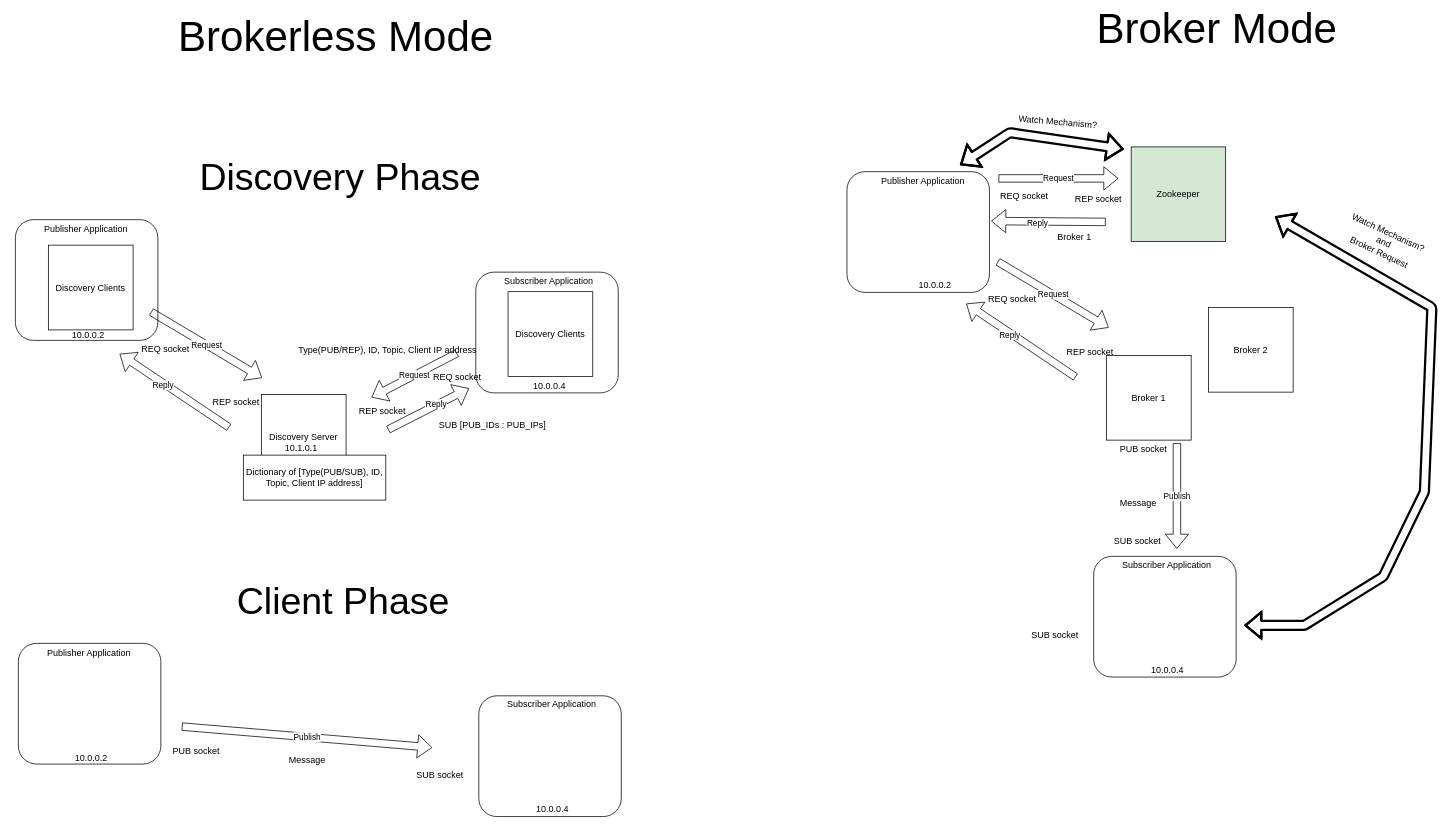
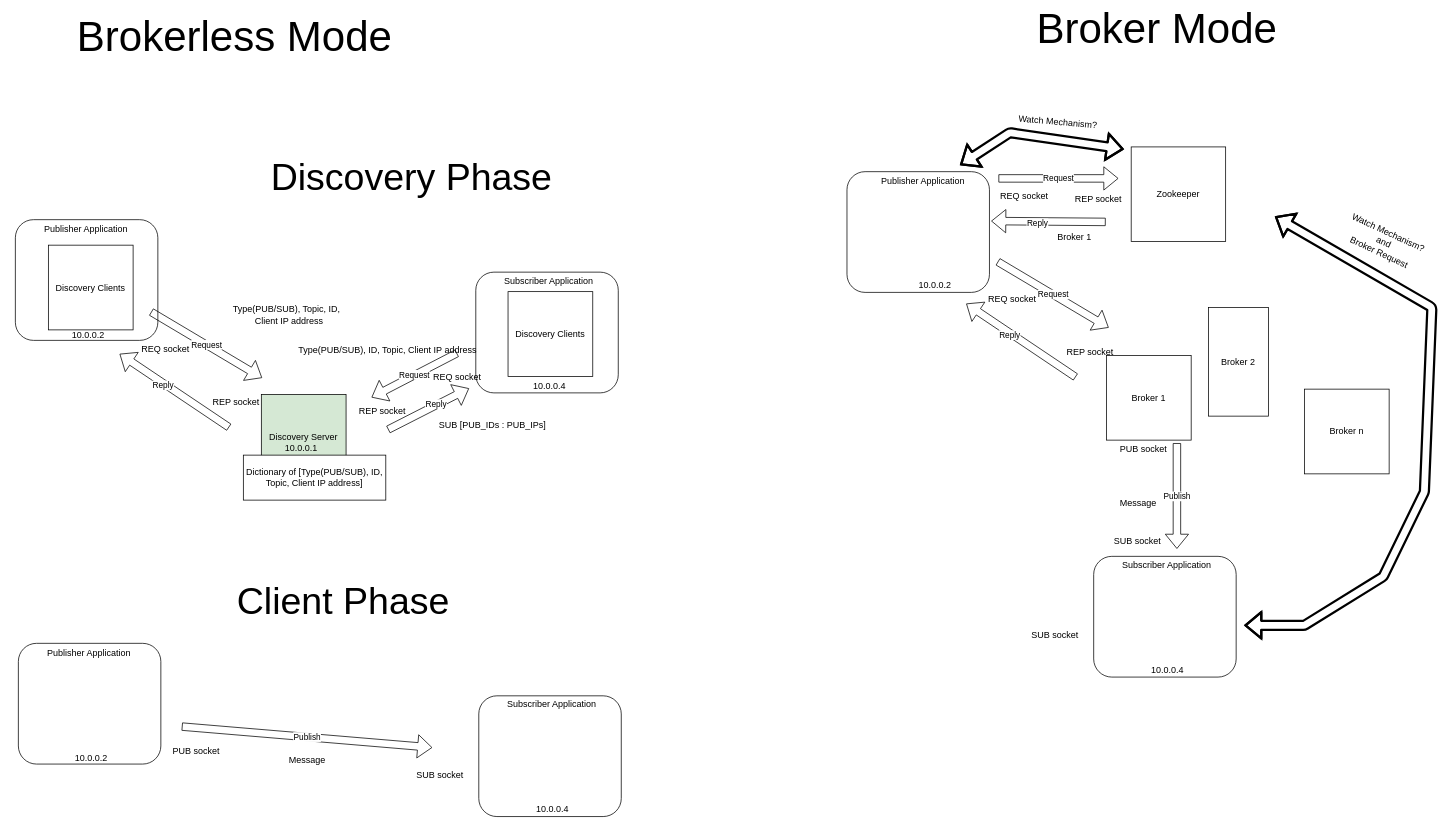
node "Broker Mode": moved (1217, 28) -> (1157, 28)
node "Brokerless Mode": moved (336, 36) -> (234, 36)
node "Discovery Phase": moved (340, 177) -> (411, 177)
node "Zookeeper": fillcolor #d5e8d4 -> #ffffff
node "Type(PUB/SUB), Topic, ID, Client IP address": added
node "Type(PUB/REP), ID, Topic, Client IP address": label "Type(PUB/REP), ID, Topic, Client IP address" -> "Type(PUB/SUB), ID, Topic, Client IP address"
node "Broker 2": size 85x85 -> 60x109
node "Broker n": added
node "Discovery Server": fillcolor #ffffff -> #d5e8d4
node "10.1.0.1": label "10.1.0.1" -> "10.0.0.1"
